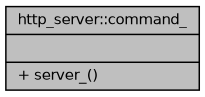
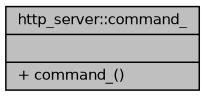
node "http_server::command_": text "+ server_()" -> "+ command_()"
